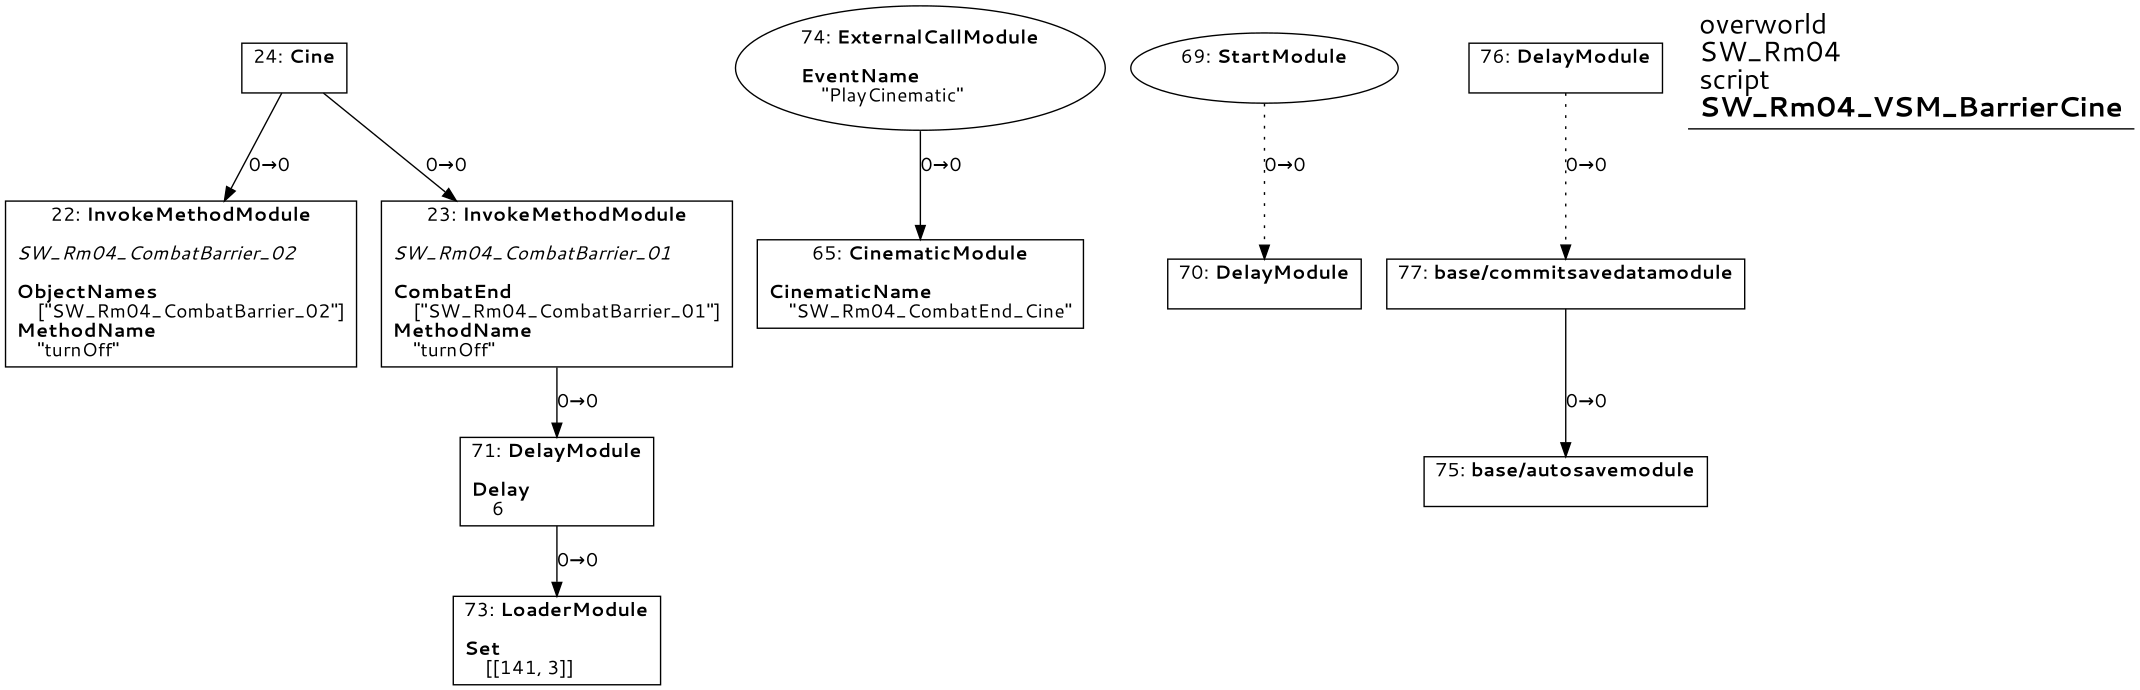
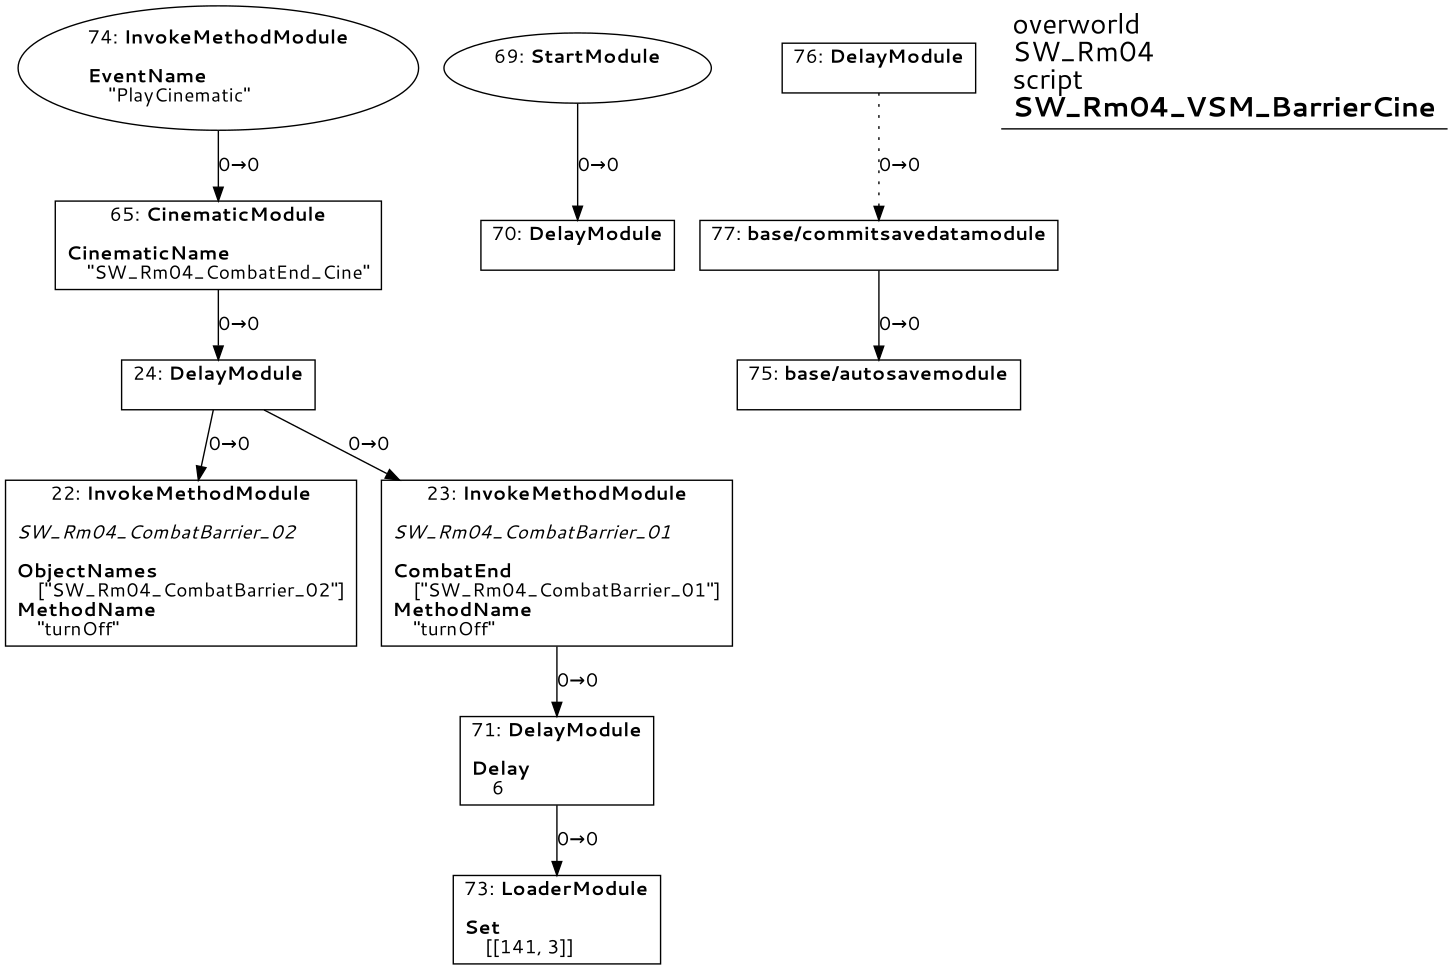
node "74:": text "ExternalCallModule" -> "InvokeMethodModule"
node "24:": text "Cine" -> "DelayModule"
edge "69:" -> "70:": style dotted -> solid
edge "65:" -> "24:": added, label "0→0"
